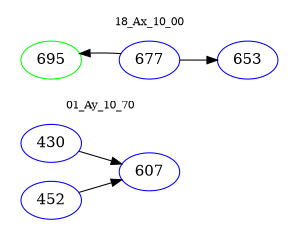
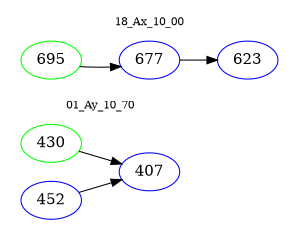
edge "677" -> "695": reversed
node "653": label "653" -> "623"
node "430": color blue -> green
node "607": label "607" -> "407"
